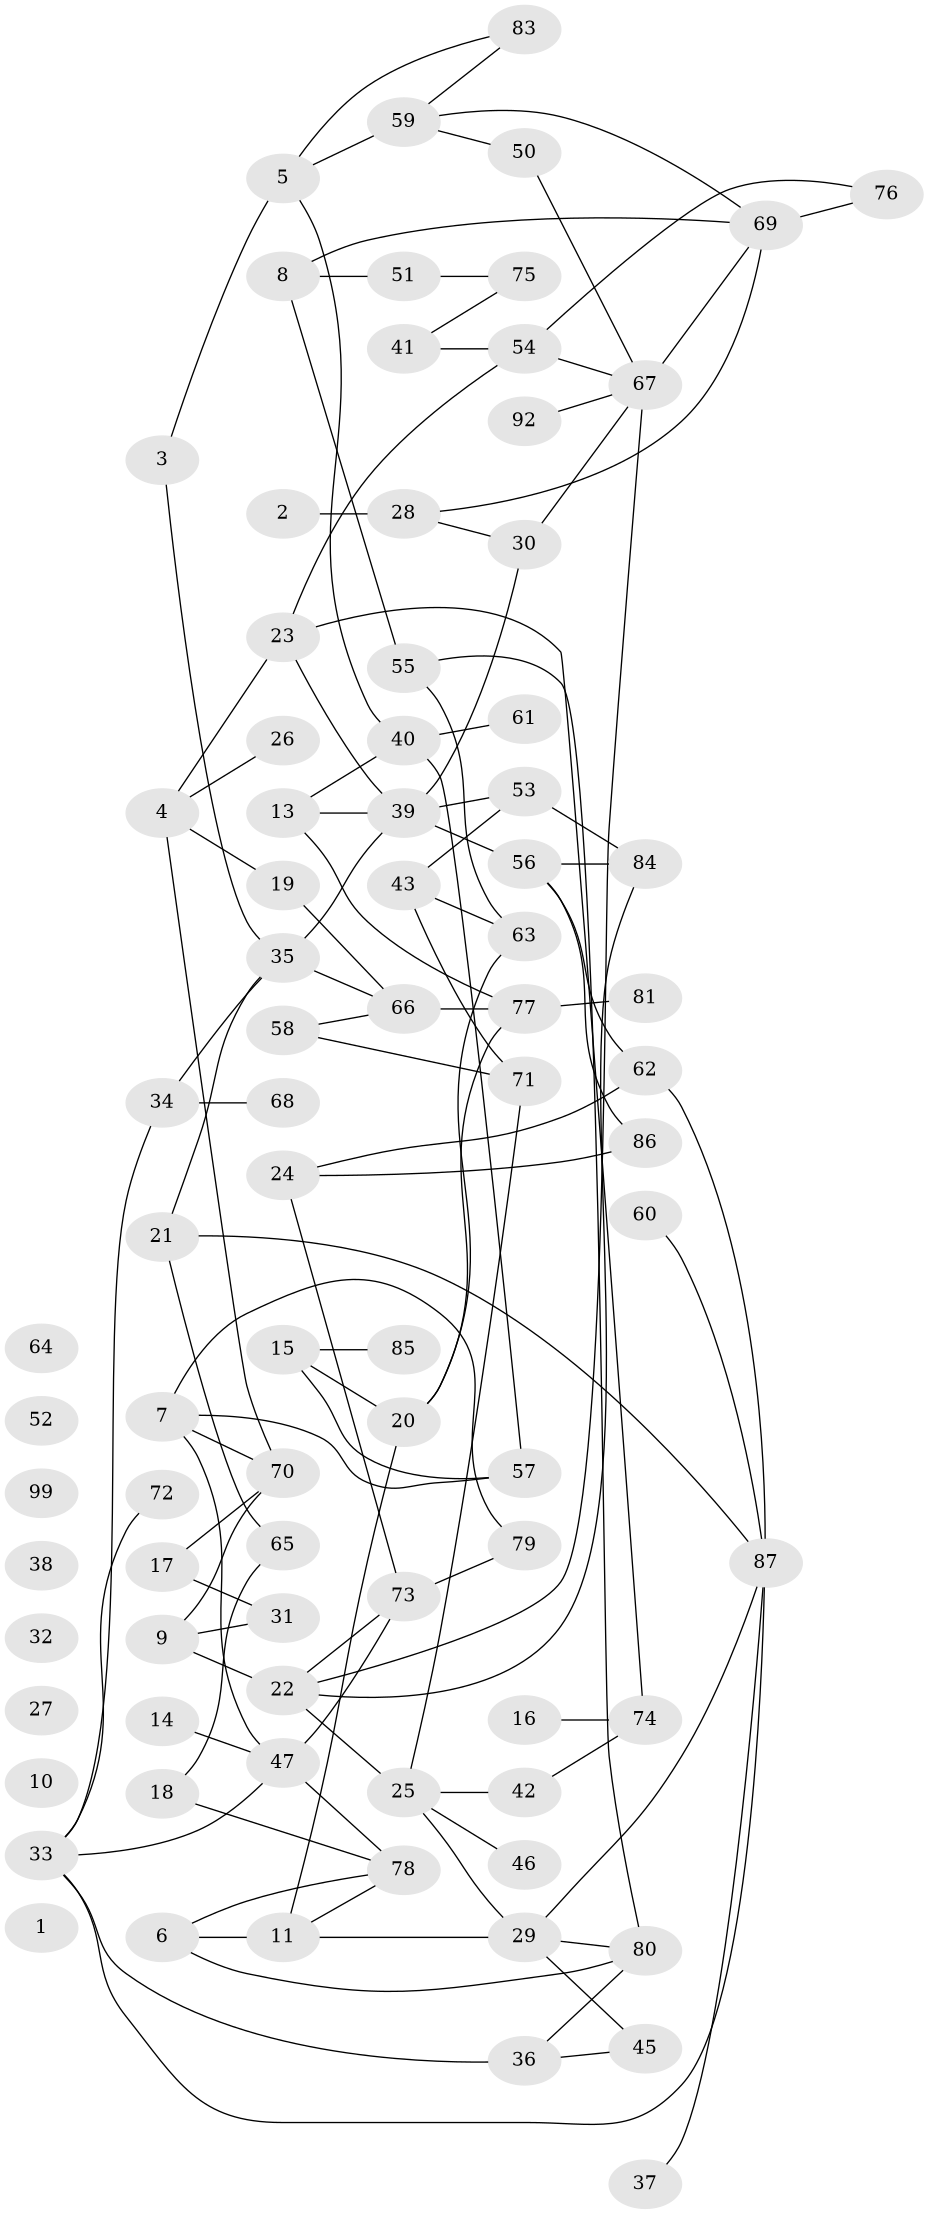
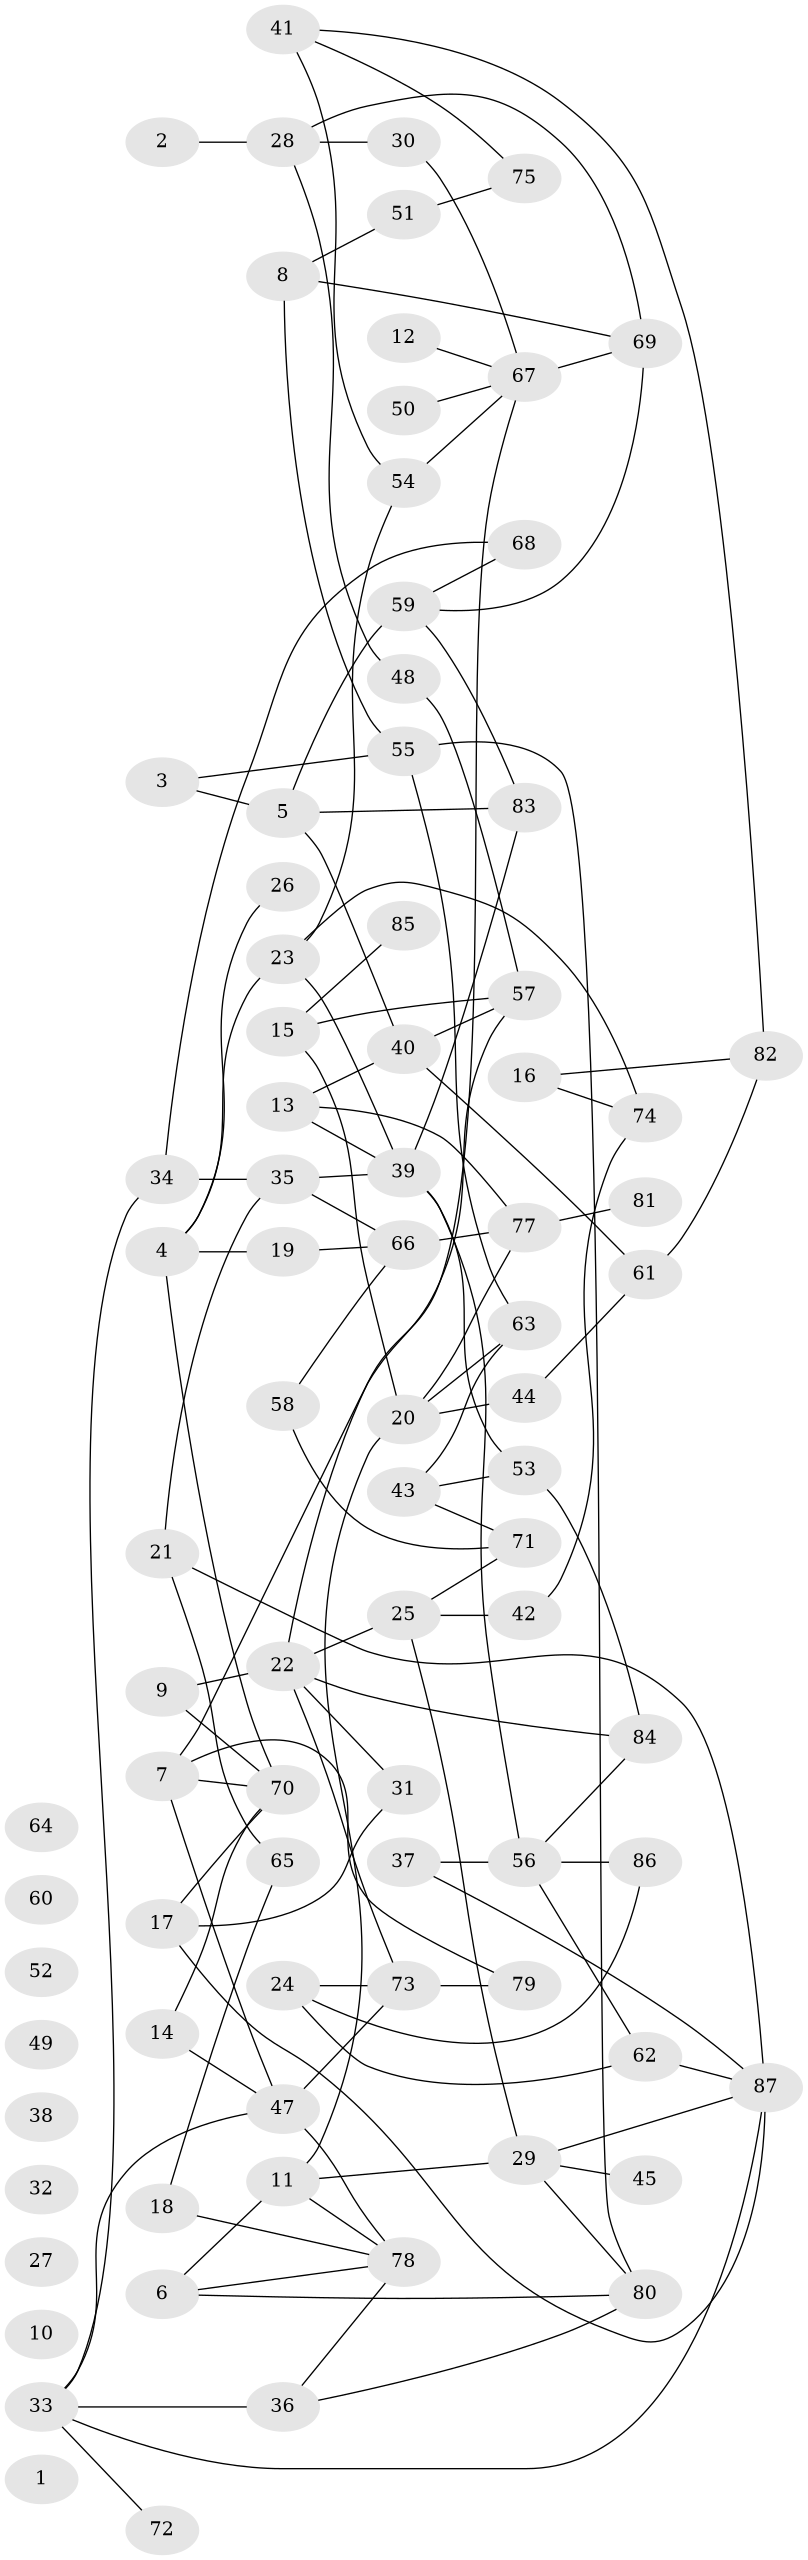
edge "59" -- "50": now "59" -- "68"
node "76": removed
node "92": label "92" -> "12"
node "48": added
edge "30" -- "39": now "83" -- "39"
edge "3" -- "35": now "3" -- "55"
node "82": added
edge "60" -- "87": now "17" -- "87"
node "44": added
node "99": label "99" -> "49"
edge "31" -- "9": now "31" -- "22"
edge "37" -- "56": added
node "46": removed
edge "70" -- "14": added
edge "45" -- "36": now "78" -- "36"
